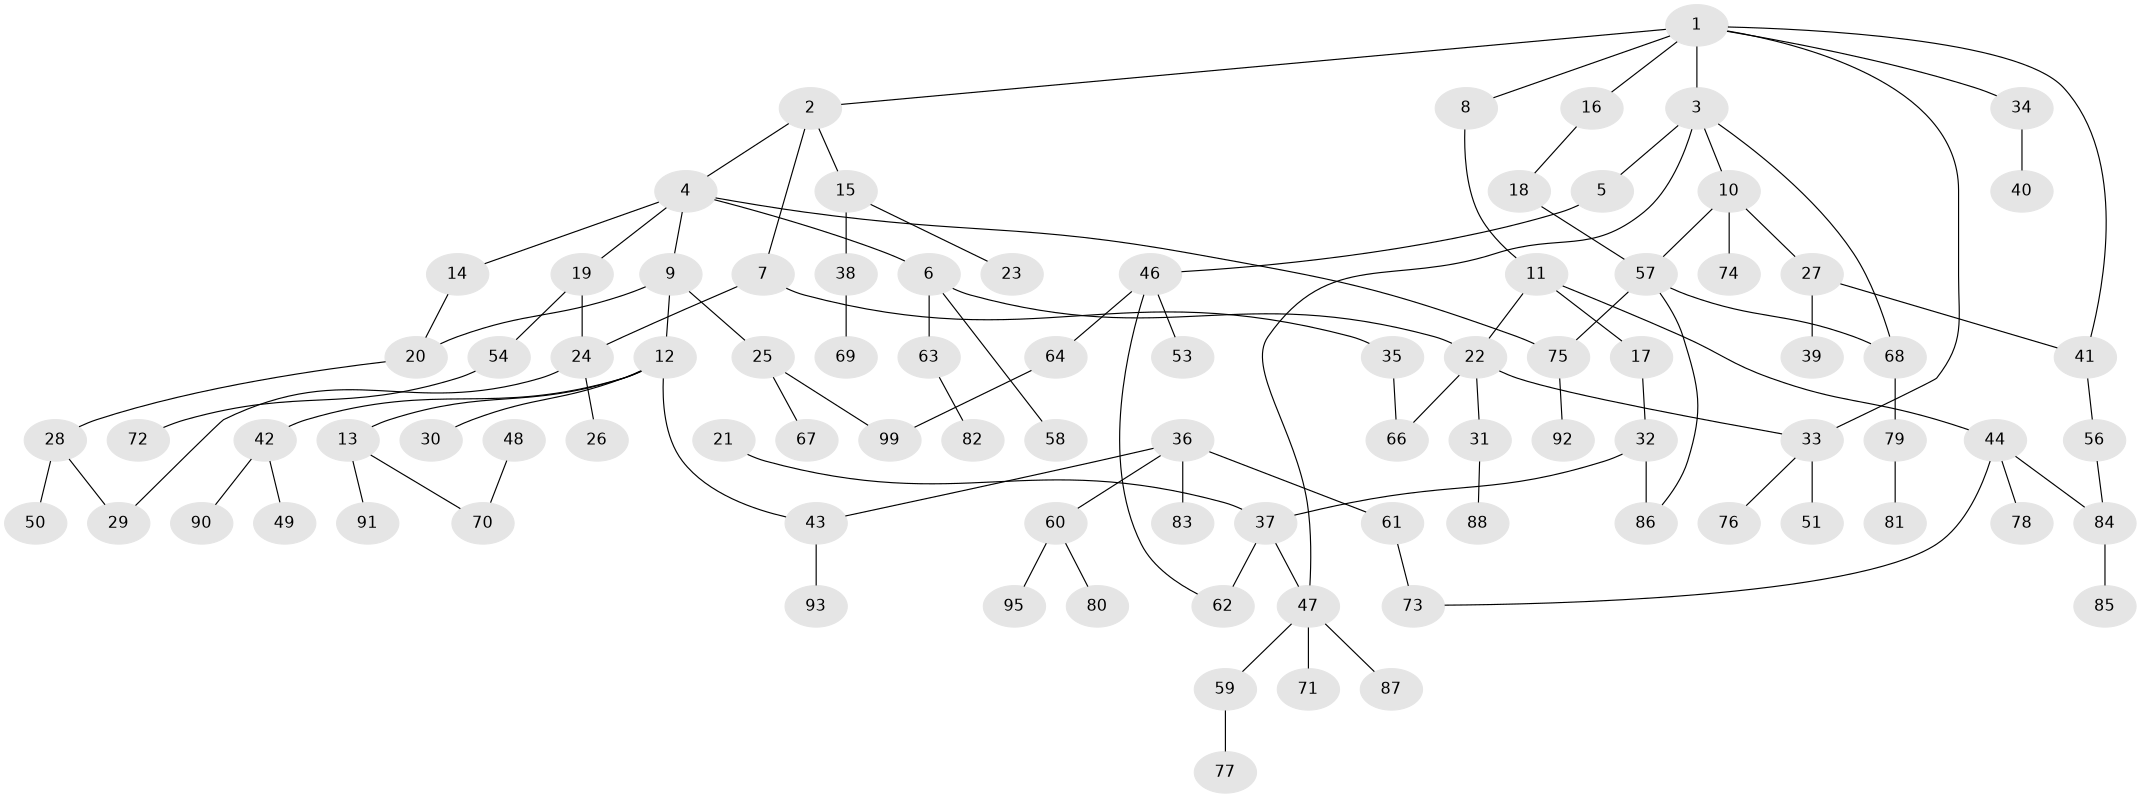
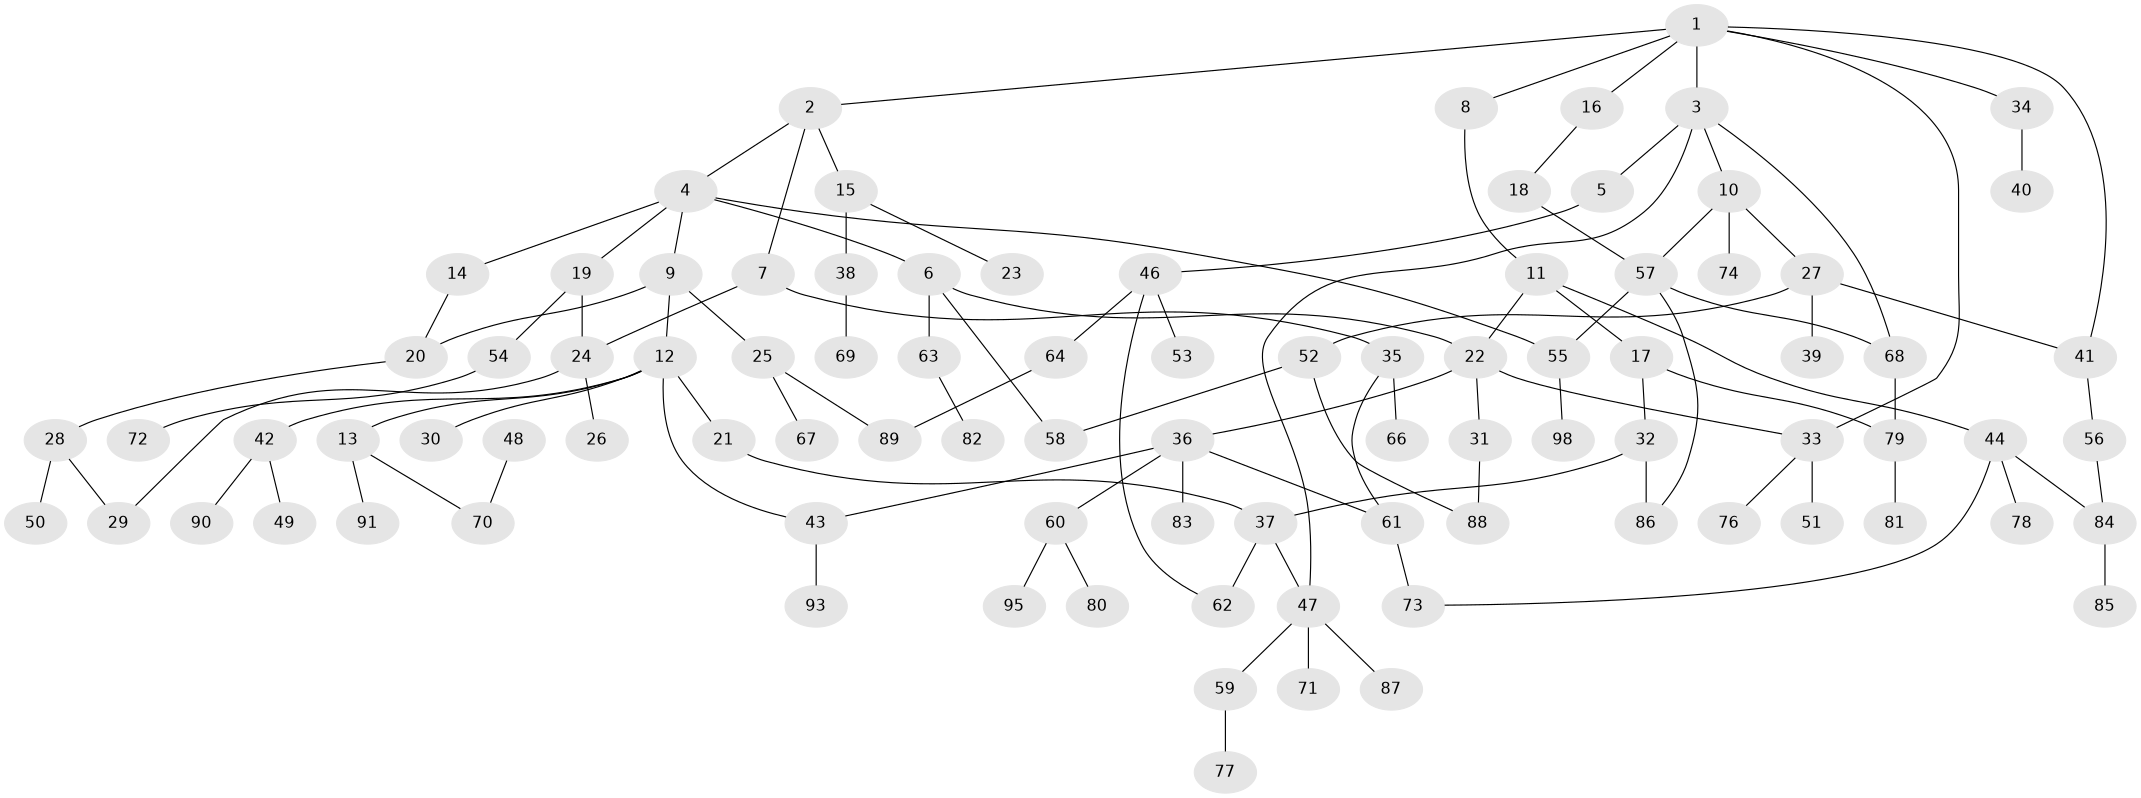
node "52": added
node "75": label "75" -> "55"
edge "17" -- "79": added
edge "12" -- "21": added
edge "22" -- "66": now "22" -- "36"
node "99": label "99" -> "89"
edge "35" -- "61": added
node "92": label "92" -> "98"
